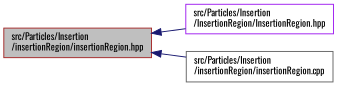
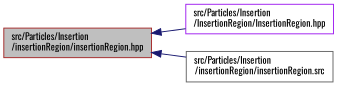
node "src/Particles/Insertion /insertionRegion/insertionRegion.cpp": label "src/Particles/Insertion /insertionRegion/insertionRegion.cpp" -> "src/Particles/Insertion /insertionRegion/insertionRegion.src"
